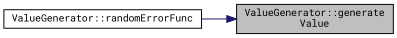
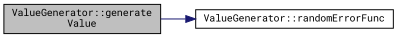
edge "ValueGenerator::randomErrorFunc" -> "ValueGenerator::generate Value": reversed
